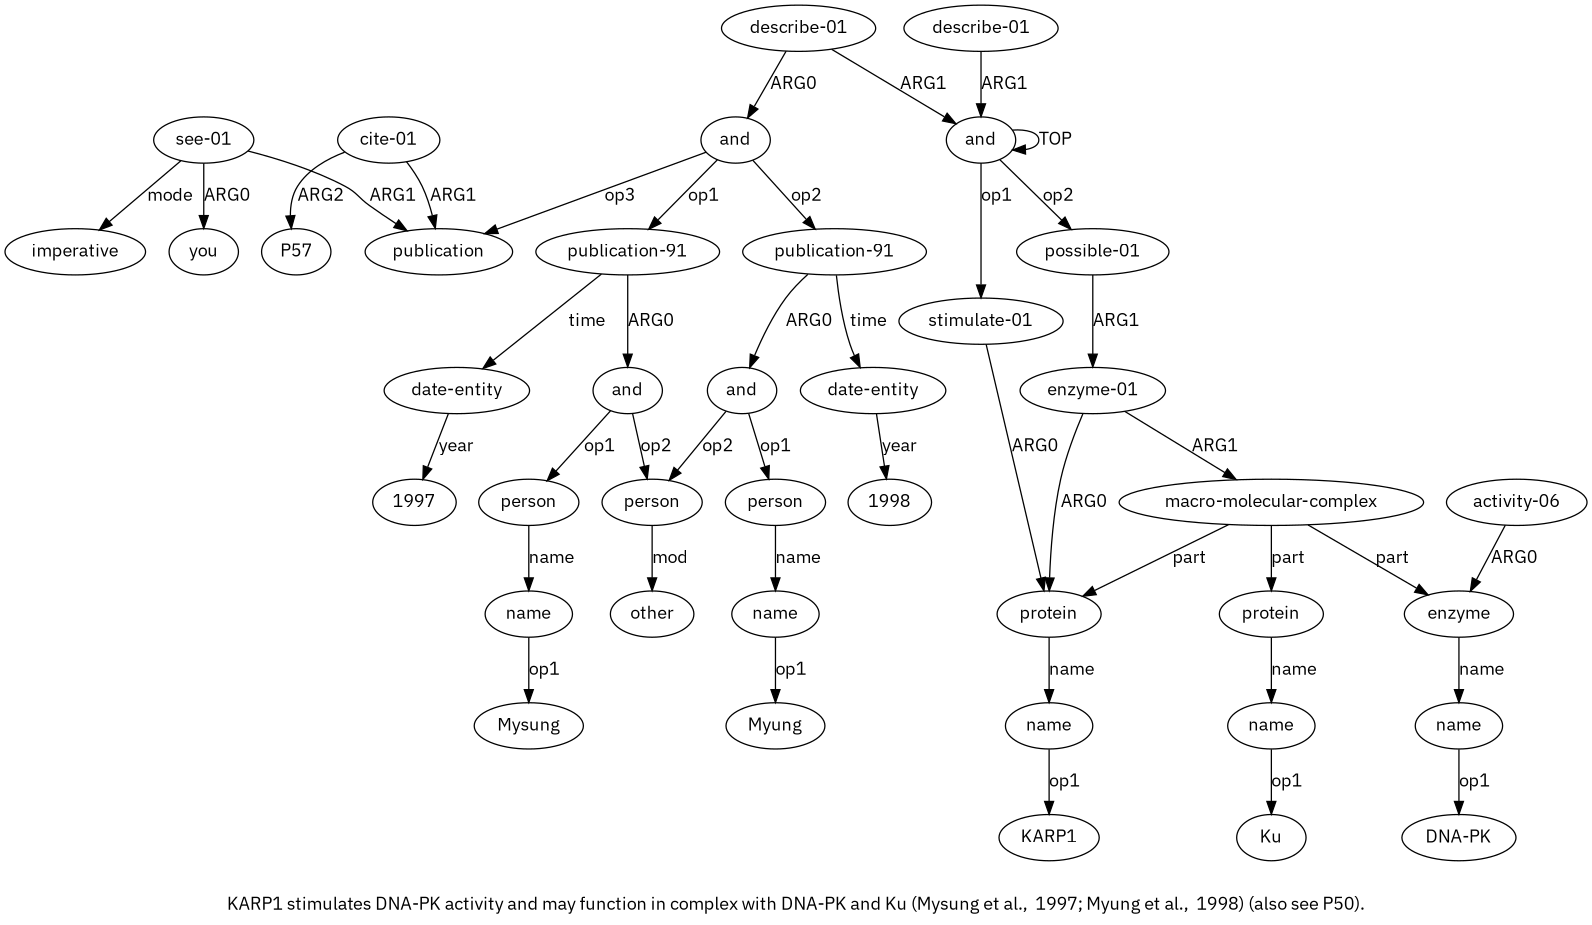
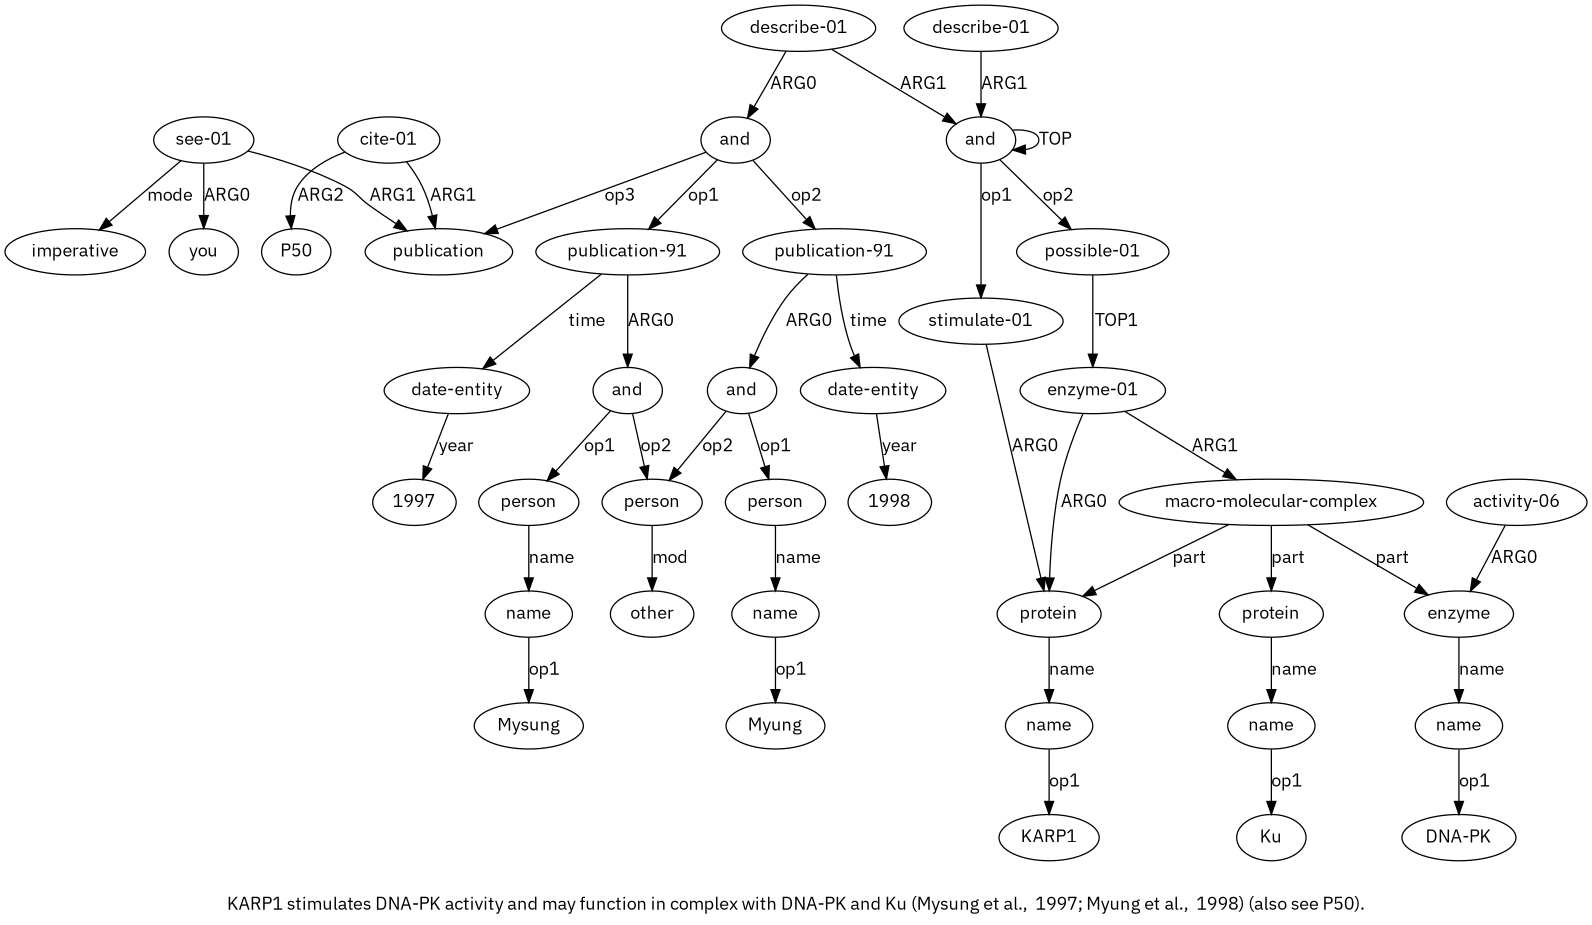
node "P57": label "P57" -> "P50"
edge "possible-01" -> "enzyme-01": label "ARG1" -> "TOP1"
